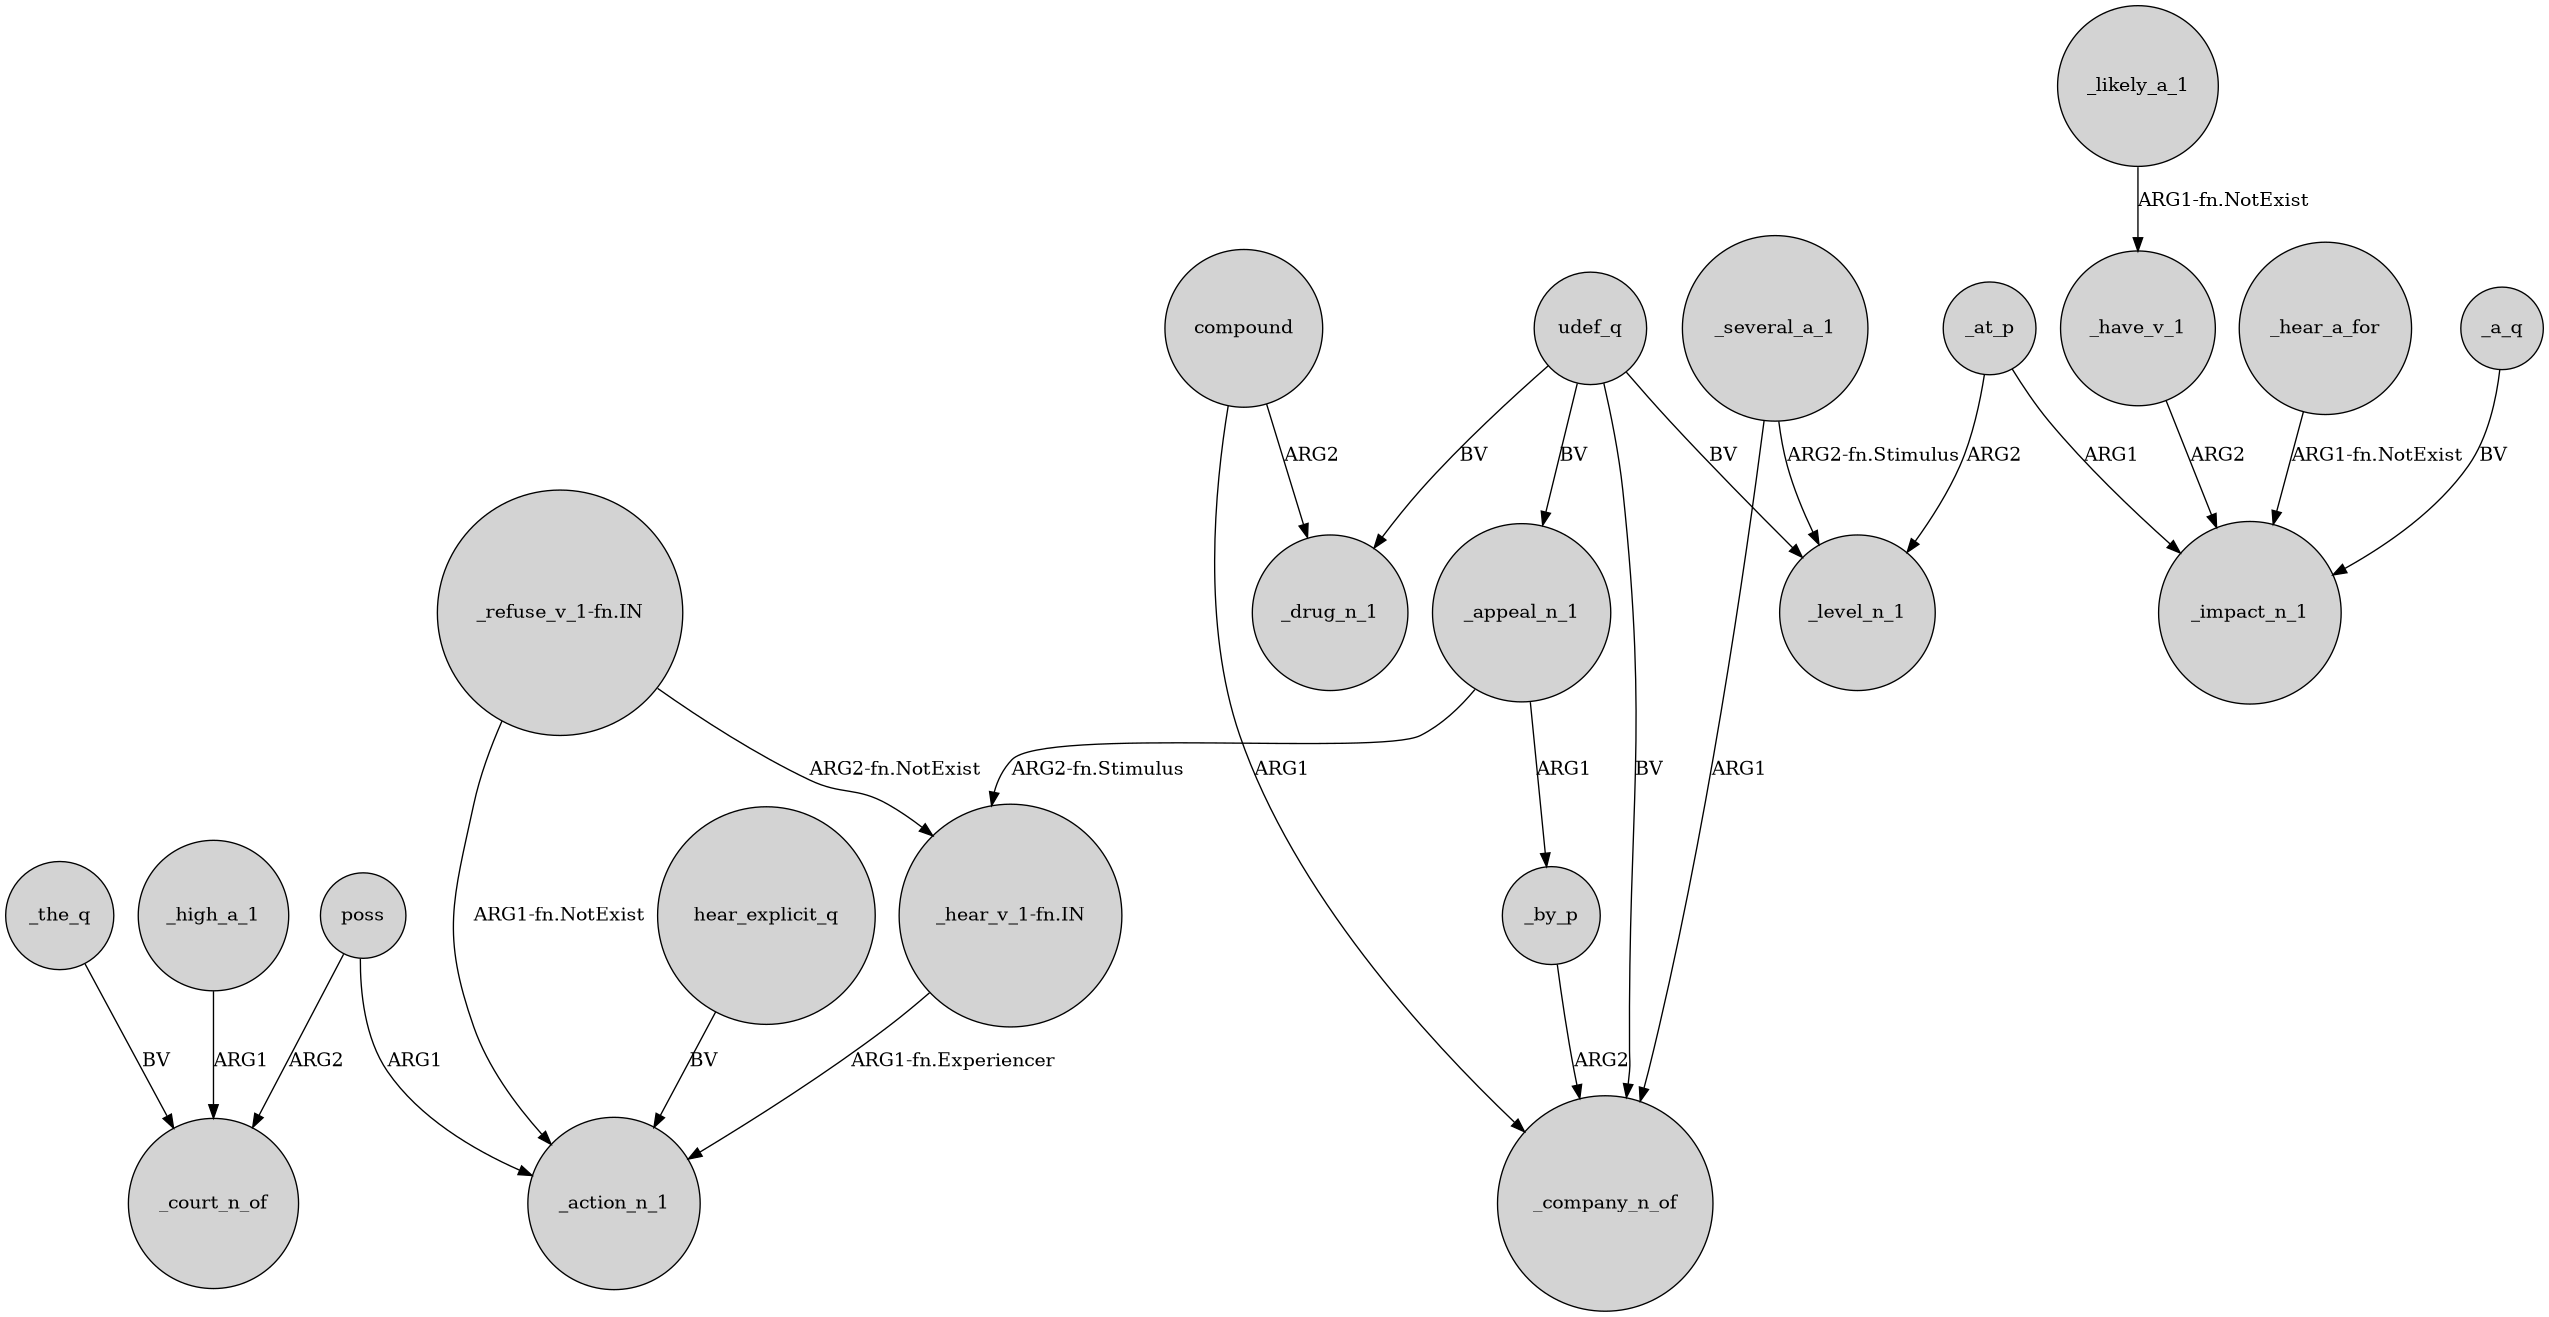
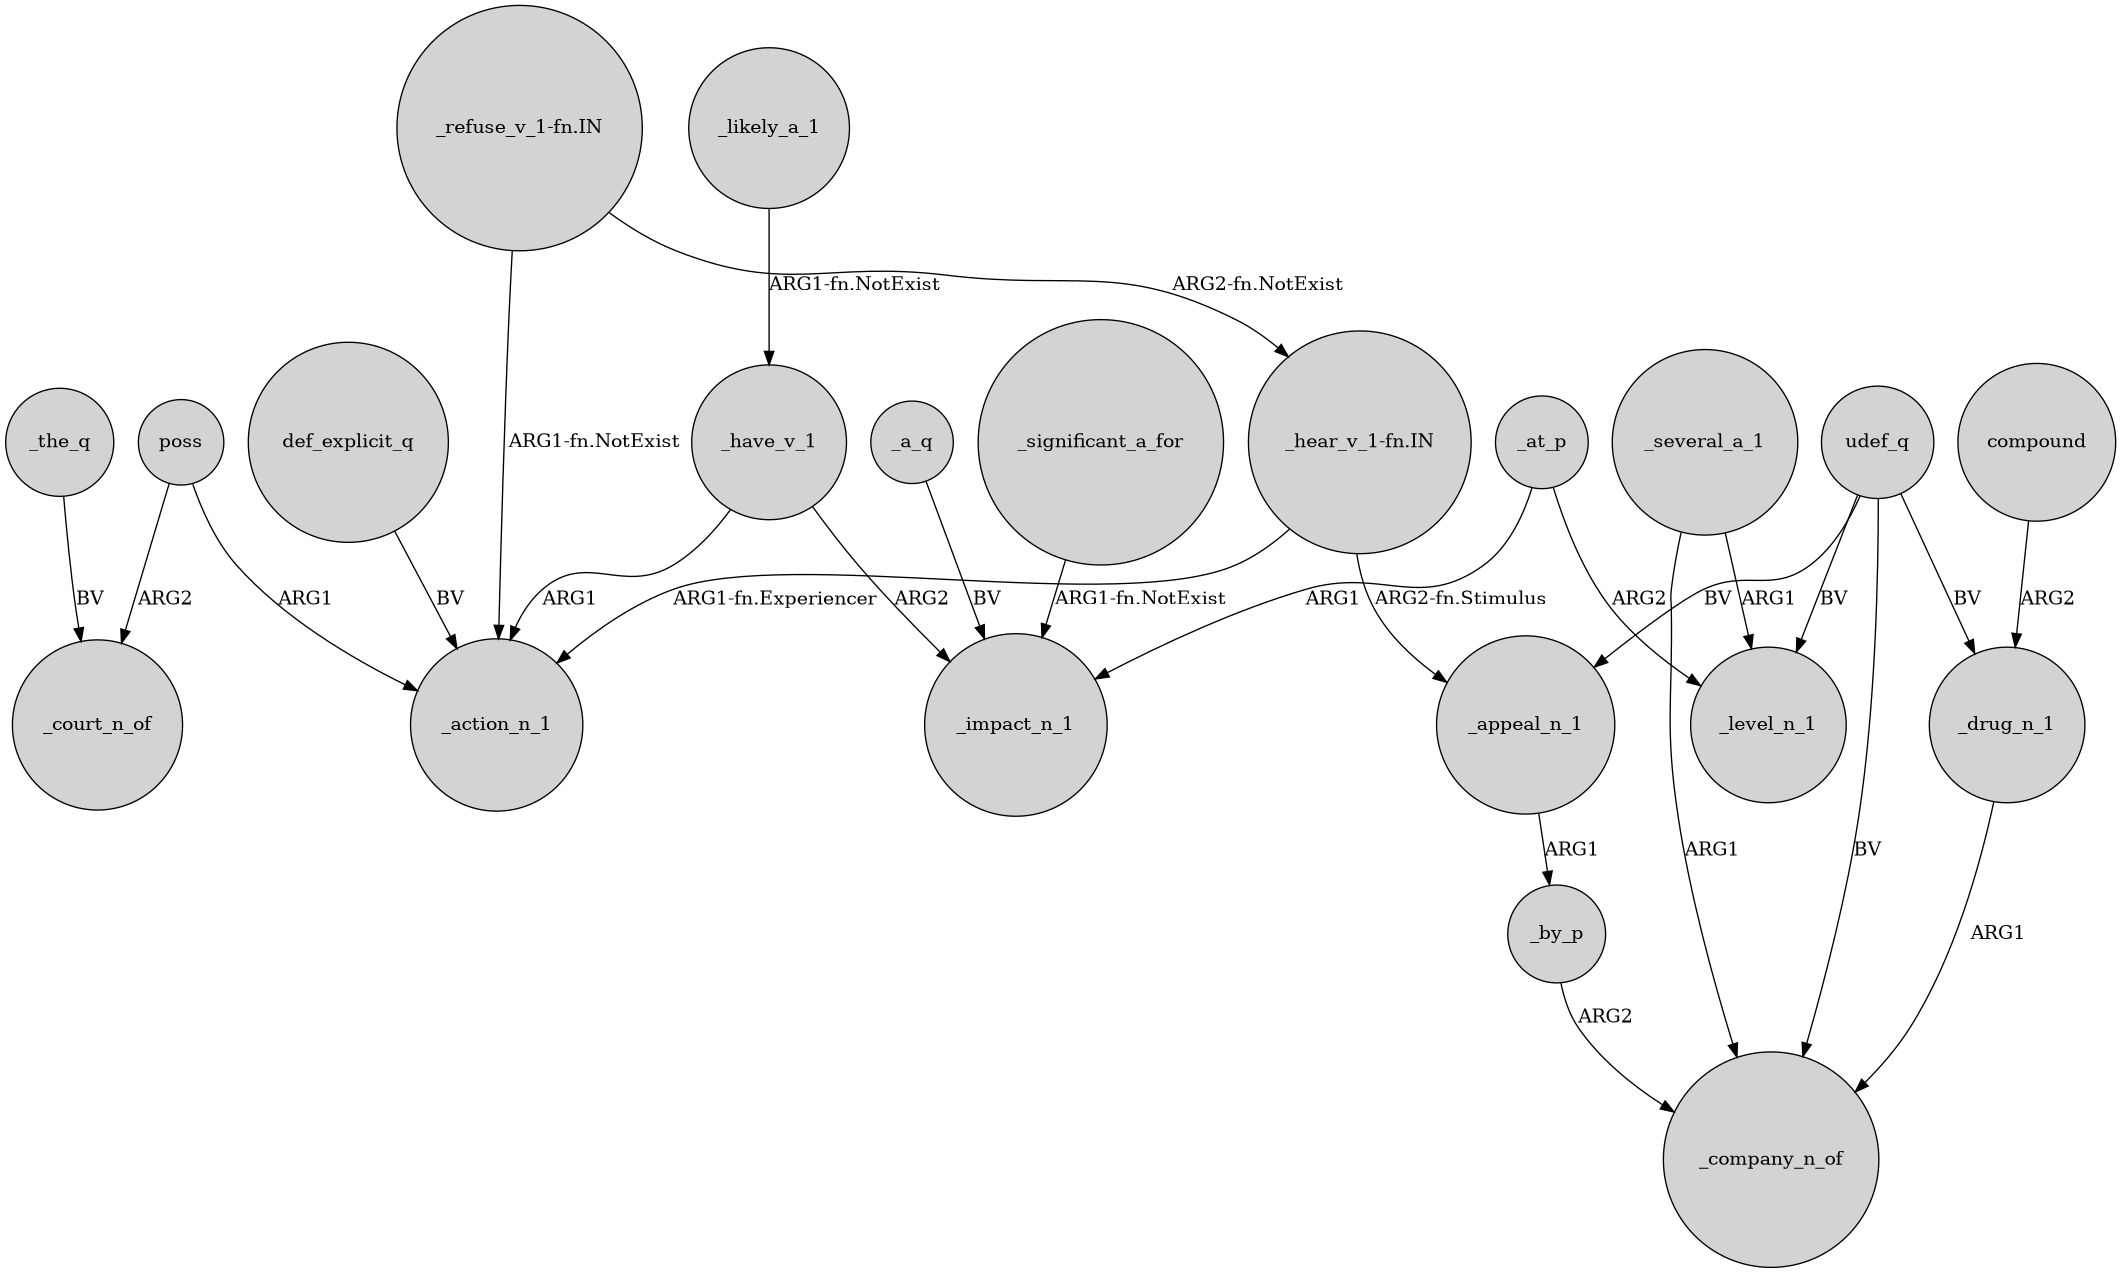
node "_hear_a_for": label "_hear_a_for" -> "_significant_a_for"
edge "_several_a_1" -> "_level_n_1": label "ARG2-fn.Stimulus" -> "ARG1"
edge "_have_v_1" -> "_action_n_1": added, label "ARG1"
edge "_appeal_n_1" -> "_hear_v_1-fn.IN": reversed
edge "compound" -> "_company_n_of": now "_drug_n_1" -> "_company_n_of"
node "_high_a_1": removed
node "hear_explicit_q": label "hear_explicit_q" -> "def_explicit_q"
